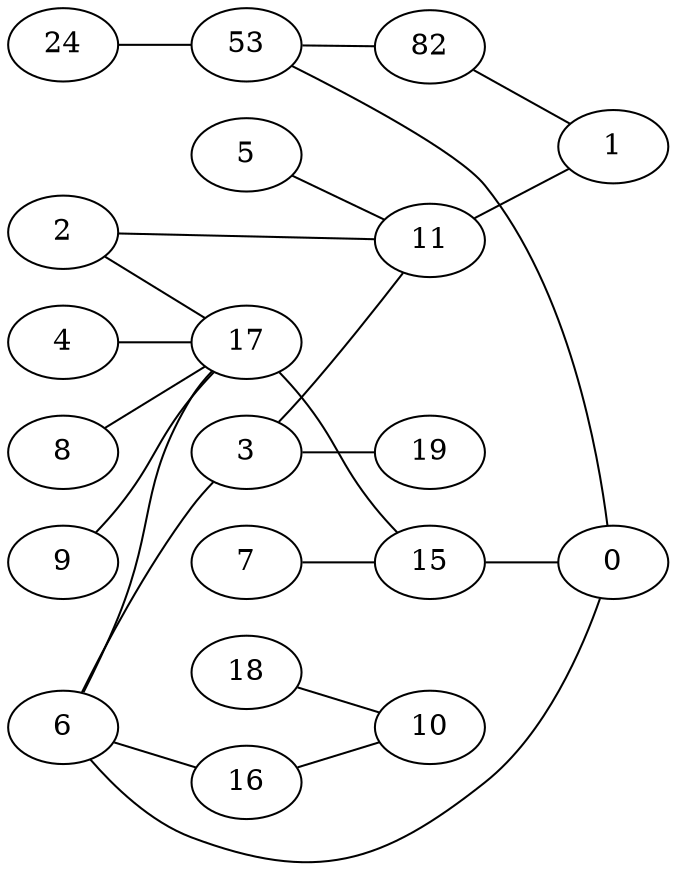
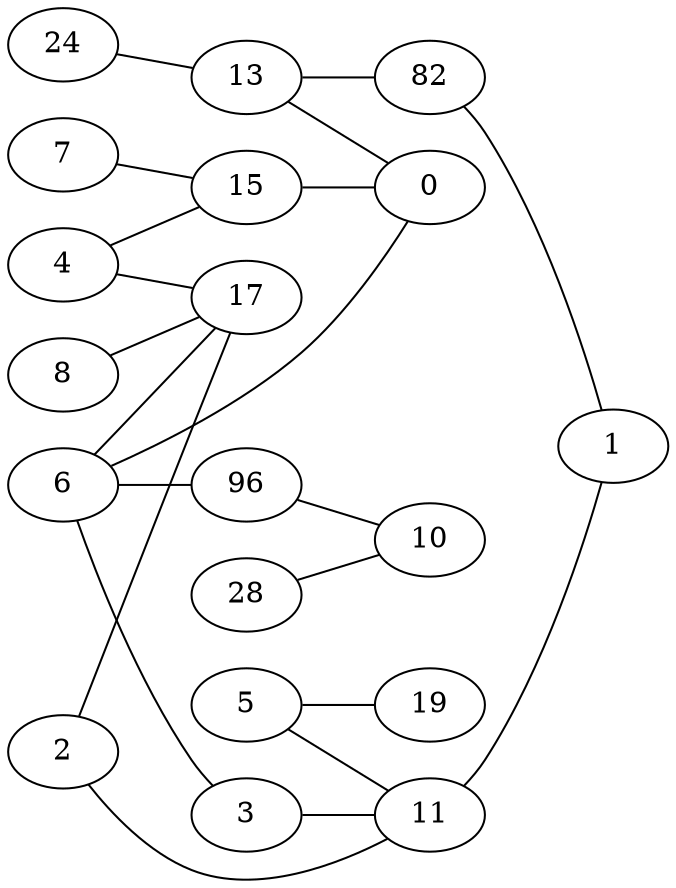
node "53": label "53" -> "13"
edge "17" -- "15": now "4" -- "15"
edge "3" -- "19": now "5" -- "19"
node "9": removed
node "18": label "18" -> "28"
node "16": label "16" -> "96"
